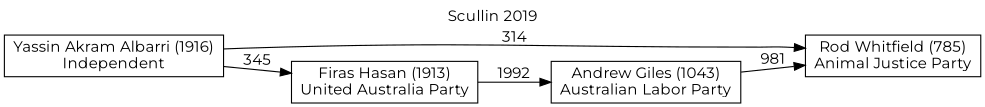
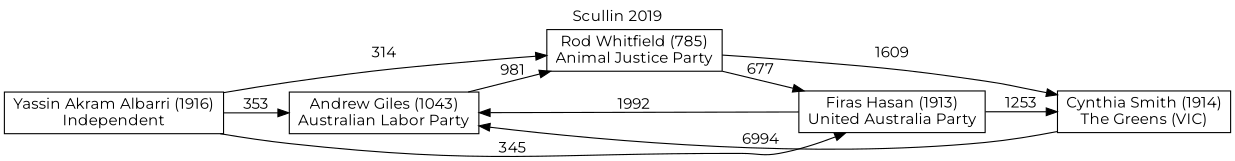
edge "Rod Whitfield (785) Animal Justice Party" -> "Firas Hasan (1913) United Australia Party": added, label "677"
node "Cynthia Smith (1914) The Greens (VIC)": added
edge "Yassin Akram Albarri (1916) Independent" -> "Andrew Giles (1043) Australian Labor Party": added, label "353"
